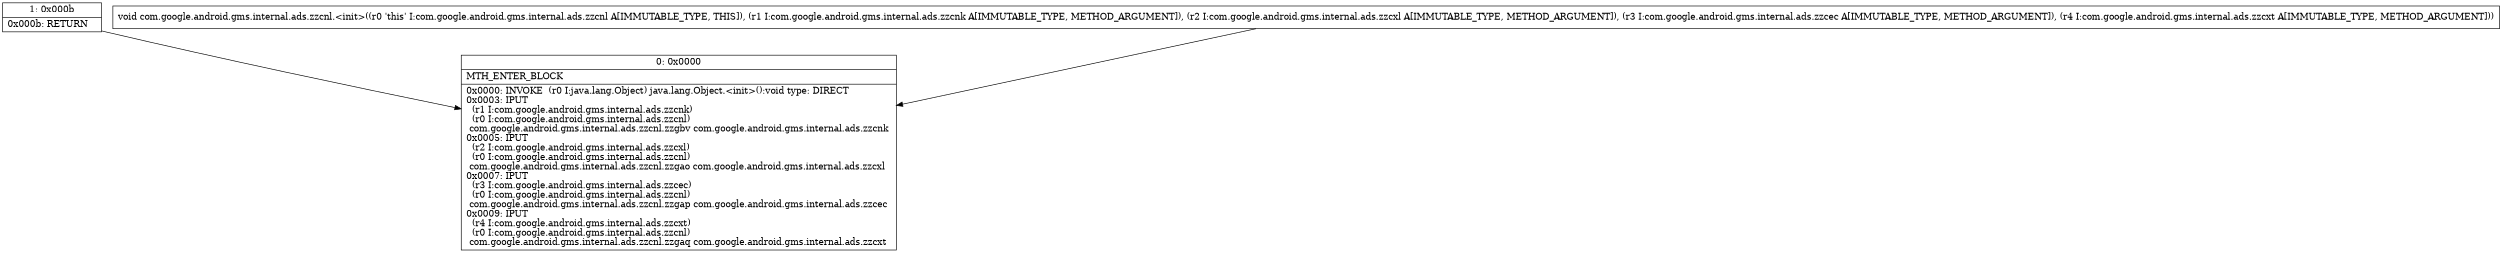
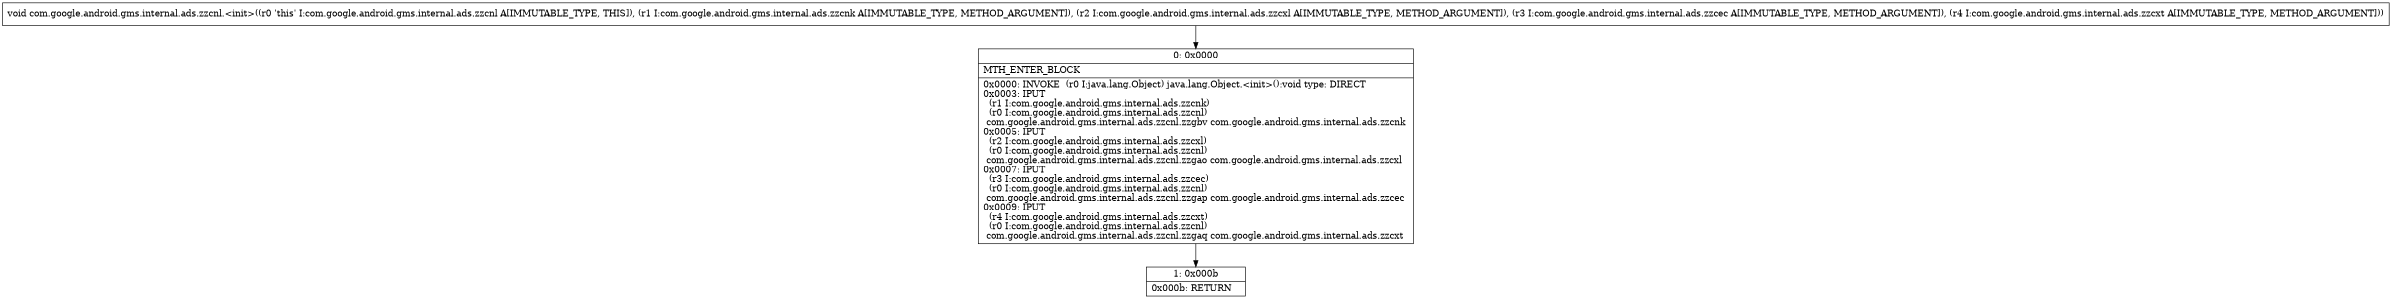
edge "1: 0x000b" -> "0: 0x0000": reversed
